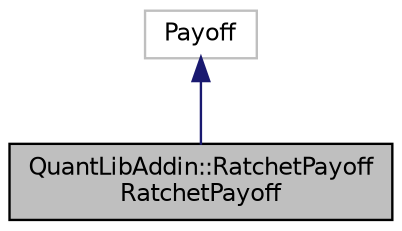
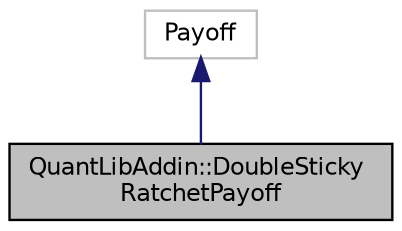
node "QuantLibAddin::RatchetPayoff RatchetPayoff": label "QuantLibAddin::RatchetPayoff RatchetPayoff" -> "QuantLibAddin::DoubleSticky RatchetPayoff"
